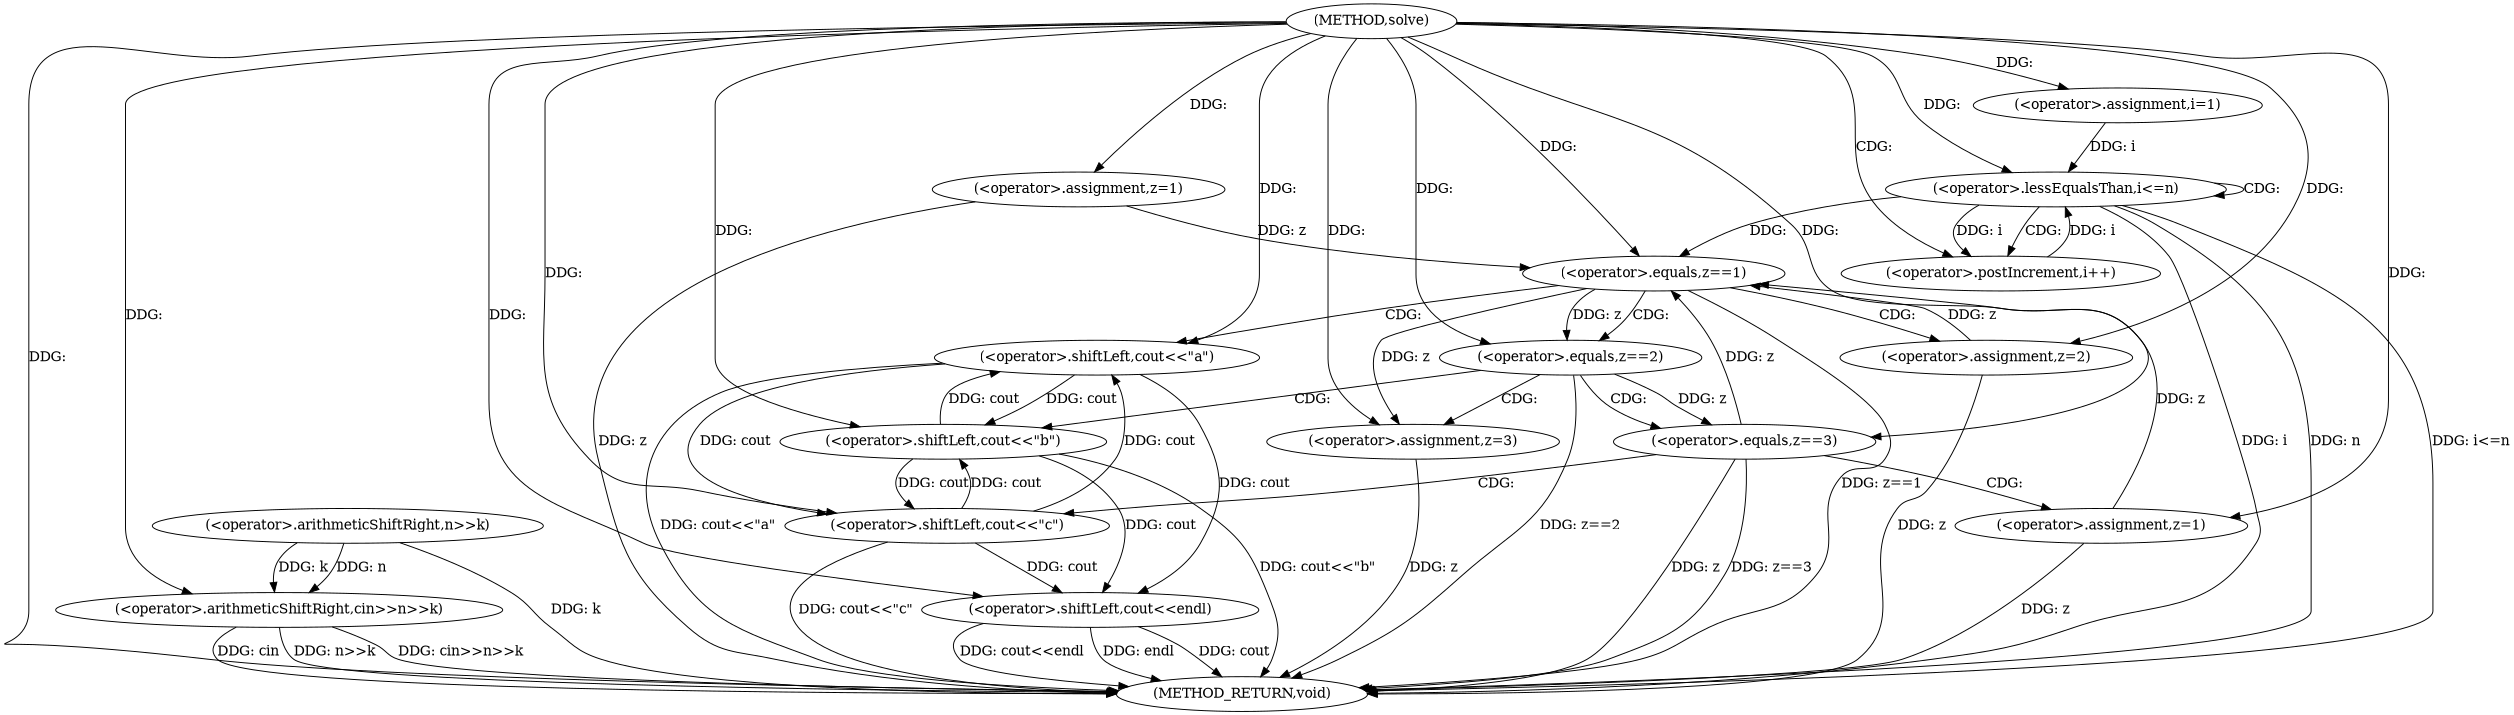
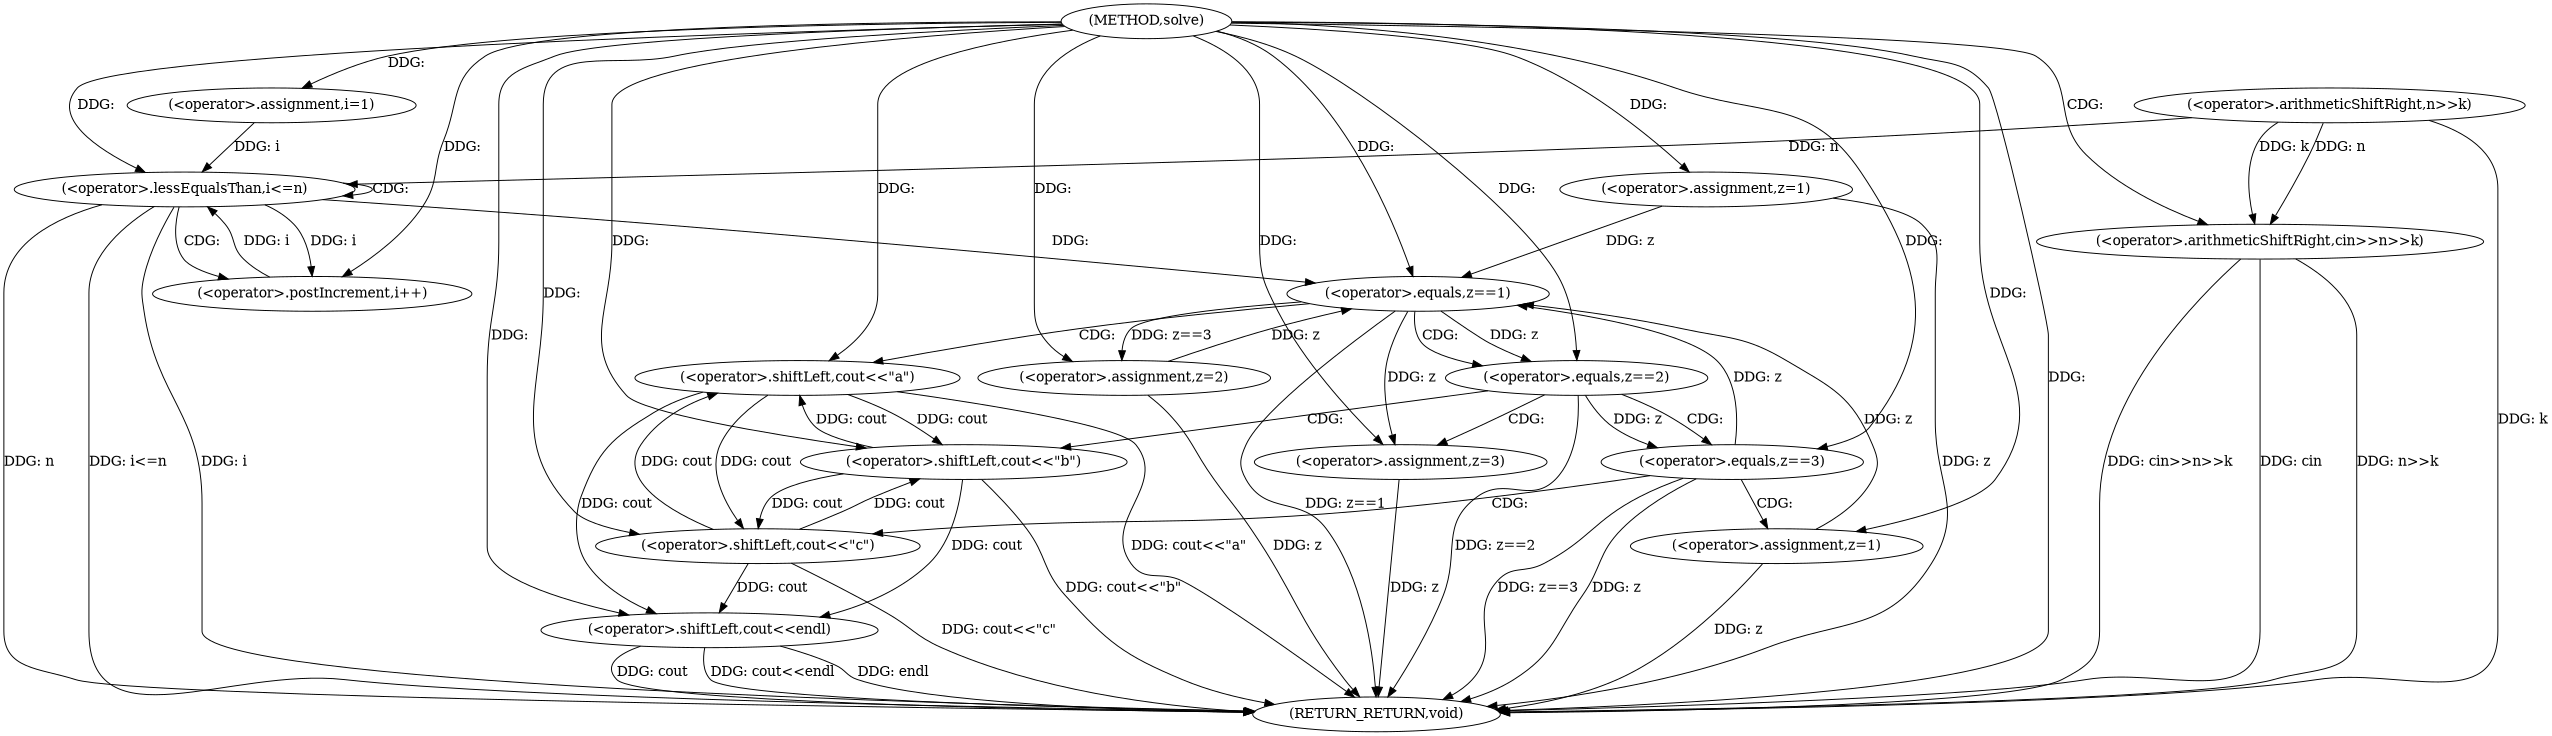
edge "(METHOD,solve)" -> "(<operator>.postIncrement,i++)": label "CDG: " -> "DDG: "
edge "(<operator>.arithmeticShiftRight,n>>k)" -> "(<operator>.lessEqualsThan,i<=n)": added, label "DDG: n"
edge "(METHOD,solve)" -> "(<operator>.arithmeticShiftRight,cin>>n>>k)": label "DDG: " -> "CDG: "
edge "(<operator>.equals,z==1)" -> "(<operator>.assignment,z=2)": label "CDG: " -> "DDG: z==3"
node "(METHOD_RETURN,void)": label "(METHOD_RETURN,void)" -> "(RETURN_RETURN,void)"
